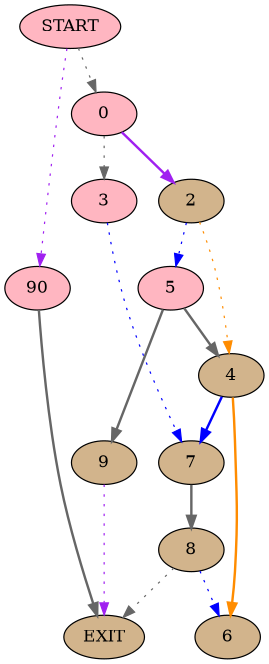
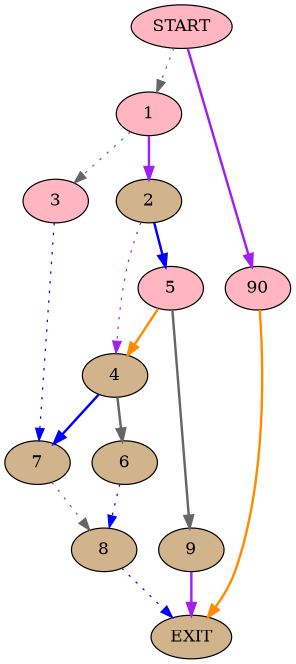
node "0": label "0" -> "1"
edge "START" -> "90": style dotted -> bold
edge "2" -> "5": style dotted -> bold
edge "2" -> "4": color darkorange -> purple
edge "5" -> "4": color gray40 -> darkorange
edge "90" -> "EXIT": color gray40 -> darkorange
edge "7" -> "8": style bold -> dotted
edge "4" -> "6": color darkorange -> gray40
edge "9" -> "EXIT": style dotted -> bold
edge "8" -> "EXIT": color gray40 -> blue
edge "8" -> "6": reversed
